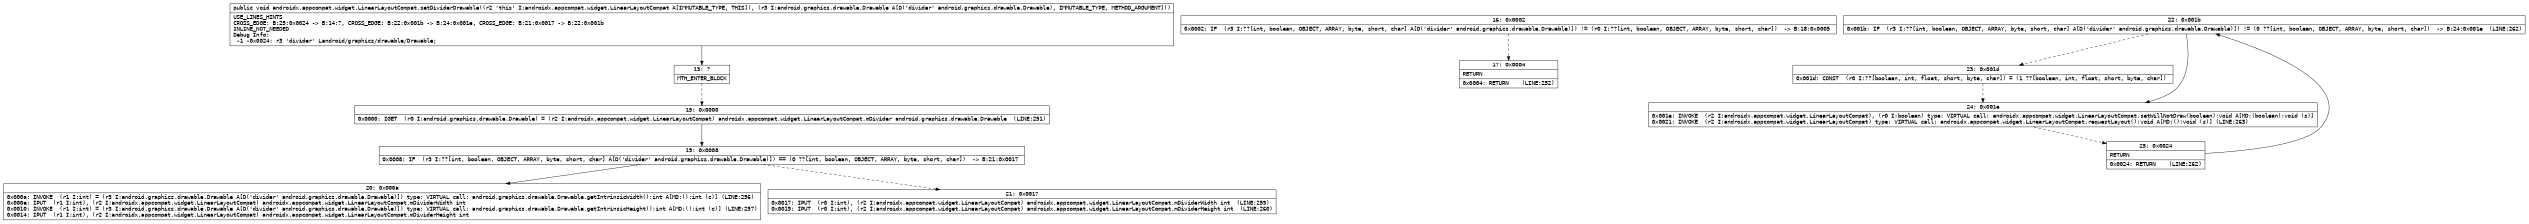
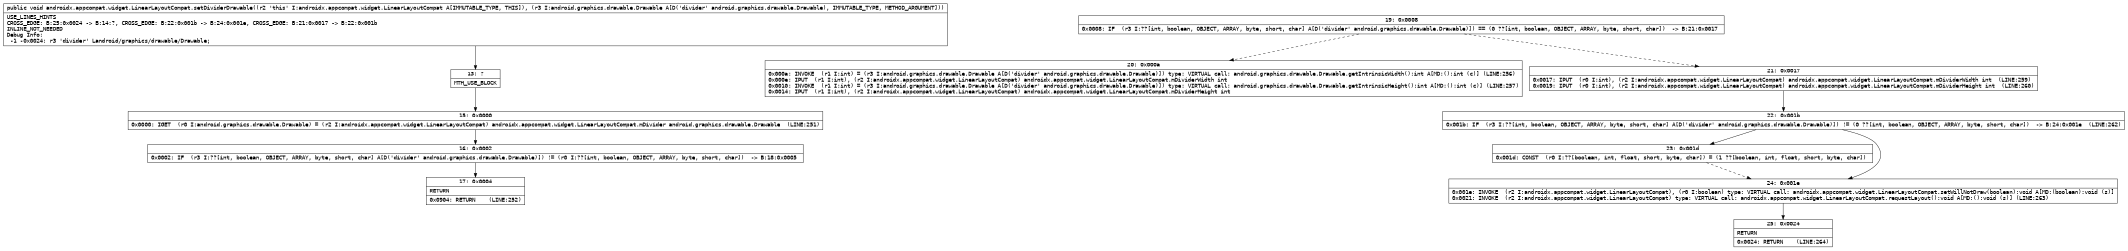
edge "16: 0x0002" -> "17: 0x0004": style dashed -> solid
edge "22: 0x001b" -> "23: 0x001d": style dashed -> solid
node "13: ?": text "MTH_ENTER_BLOCK" -> "MTH_USE_BLOCK"
node "17: 0x0004": text "0x0004: RETURN    (LINE:252)" -> "0x0904: RETURN    (LINE:252)"
edge "13: ?" -> "15: 0x0000": style dashed -> solid
edge "25: 0x0024" -> "22: 0x001b": now "21: 0x0017" -> "22: 0x001b"
edge "15: 0x0000" -> "19: 0x0008": now "15: 0x0000" -> "16: 0x0002"
edge "24: 0x001e" -> "25: 0x0024": style dashed -> solid
node "25: 0x0024": text "0x0024: RETURN    (LINE:262)" -> "0x0024: RETURN    (LINE:264)"
edge "19: 0x0008" -> "20: 0x000a": style solid -> dashed
